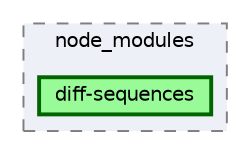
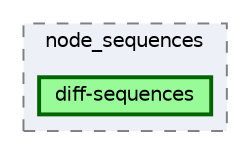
cluster "node_modules": label "node_modules" -> "node_sequences"
